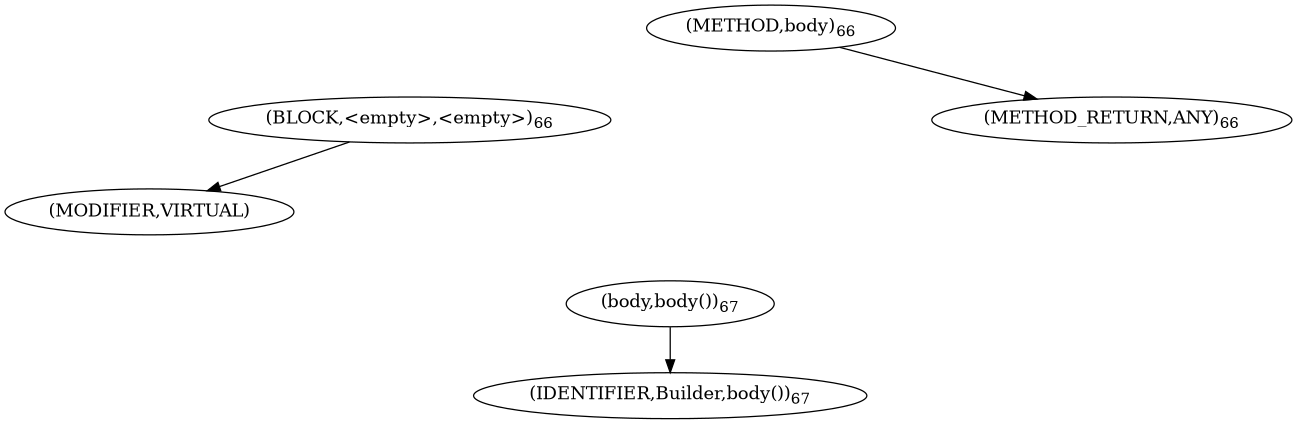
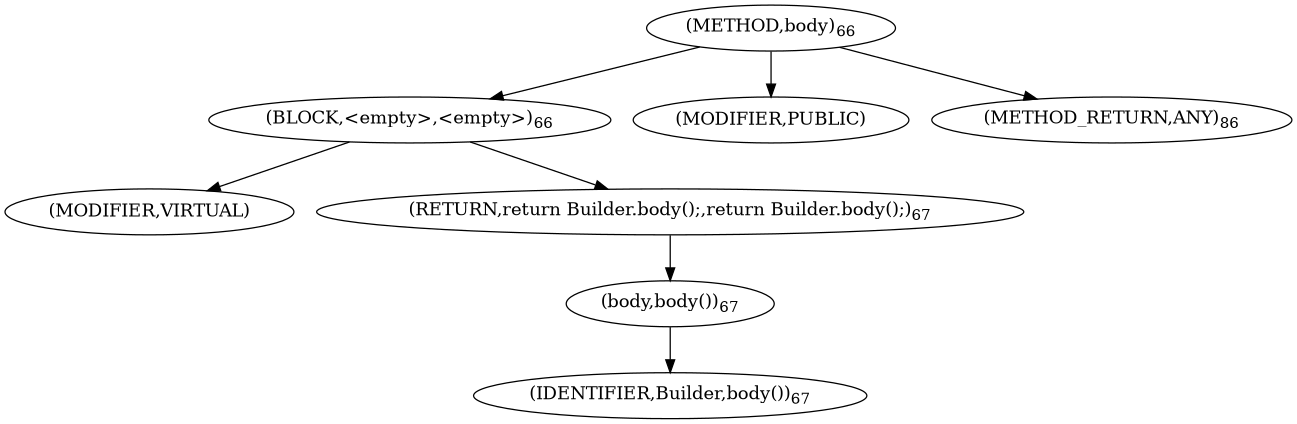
edge "(METHOD,body)" -> "(BLOCK,<empty>,<empty>)": added
node "(METHOD_RETURN,ANY)": text "66" -> "86"
node "(MODIFIER,PUBLIC)": added
node "(RETURN,return Builder.body();,return Builder.body();)": added
